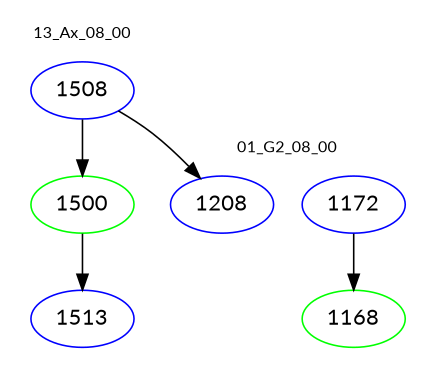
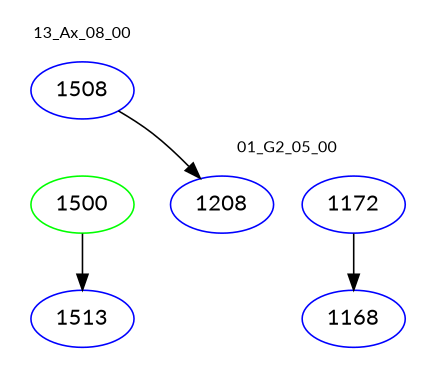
edge "1508" -> "1500": removed
cluster "01_G2_08_00": label "01_G2_08_00" -> "01_G2_05_00"
node "1168": color green -> blue
